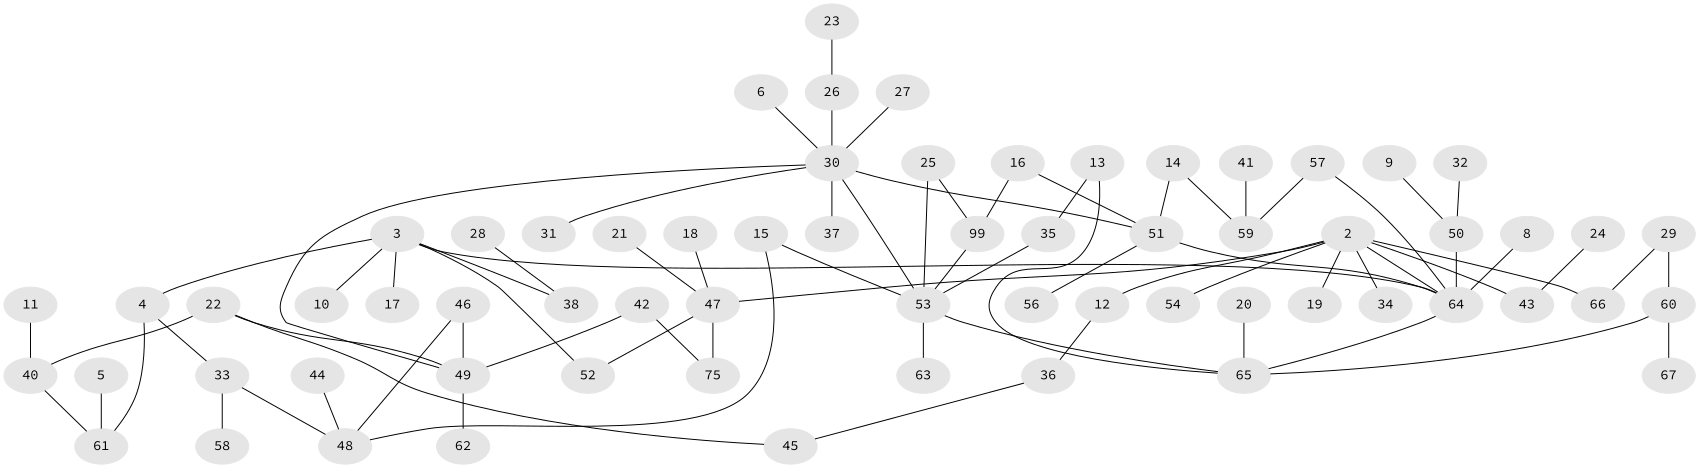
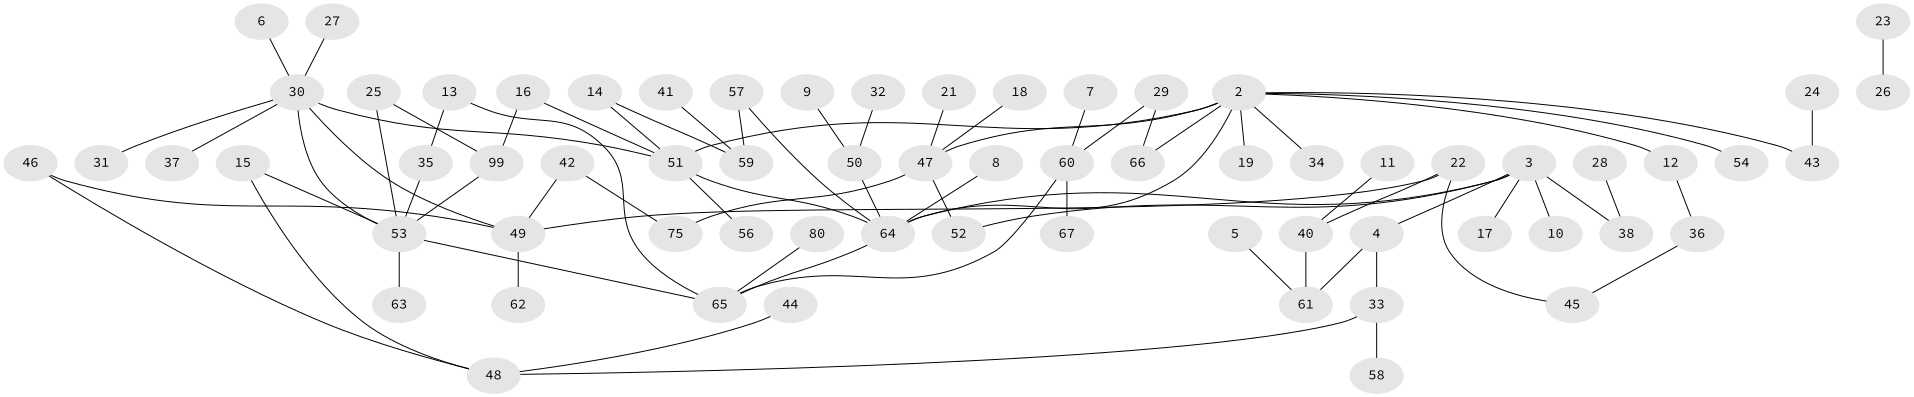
node "7": added
edge "2" -- "51": added
edge "26" -- "30": removed
node "20": label "20" -> "80"
